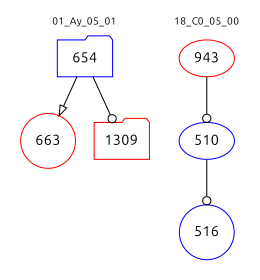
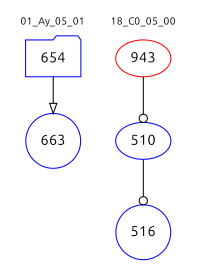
node "663": color red -> blue
node "1309": removed
